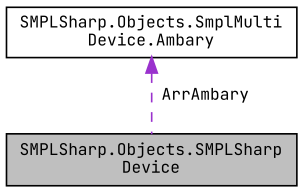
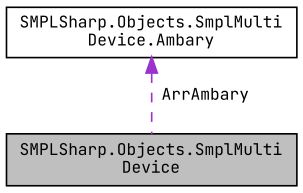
node "SMPLSharp.Objects.SMPLSharp Device": label "SMPLSharp.Objects.SMPLSharp Device" -> "SMPLSharp.Objects.SmplMulti Device"
